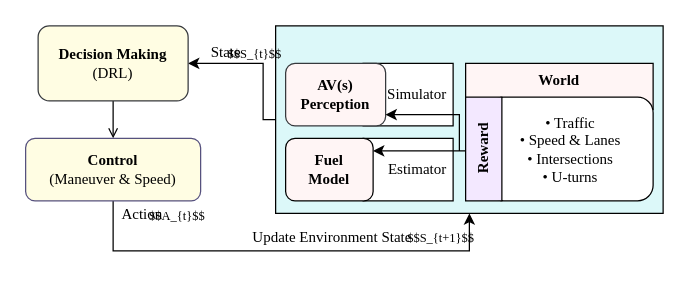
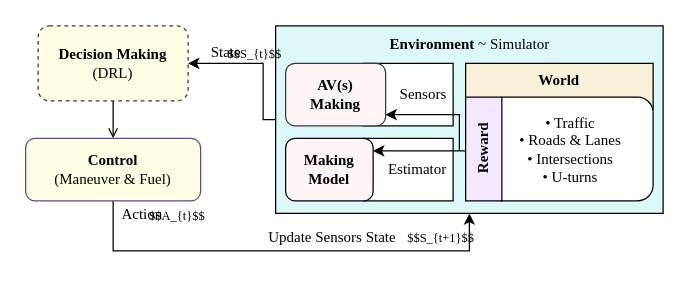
node "Environment ~ Simulator": added
node "Decision Making (DRL)": style solid -> dashed
node "World": fillcolor #fff5f5 -> #faf1da
node "AV(s) Perception": label "AV(s) Perception" -> "AV(s) Making"
node "Simulator": label "Simulator" -> "Sensors"
node "• Traffic • Speed & Lanes • Intersections • U-turns": label "• Traffic • Speed & Lanes • Intersections • U-turns" -> "• Traffic • Roads & Lanes • Intersections • U-turns"
node "Control (Maneuver & Speed)": label "Control (Maneuver & Speed)" -> "Control (Maneuver & Fuel)"
node "Fuel Model": label "Fuel Model" -> "Making Model"
node "Update Environment State": label "Update Environment State" -> "Update Sensors State"
